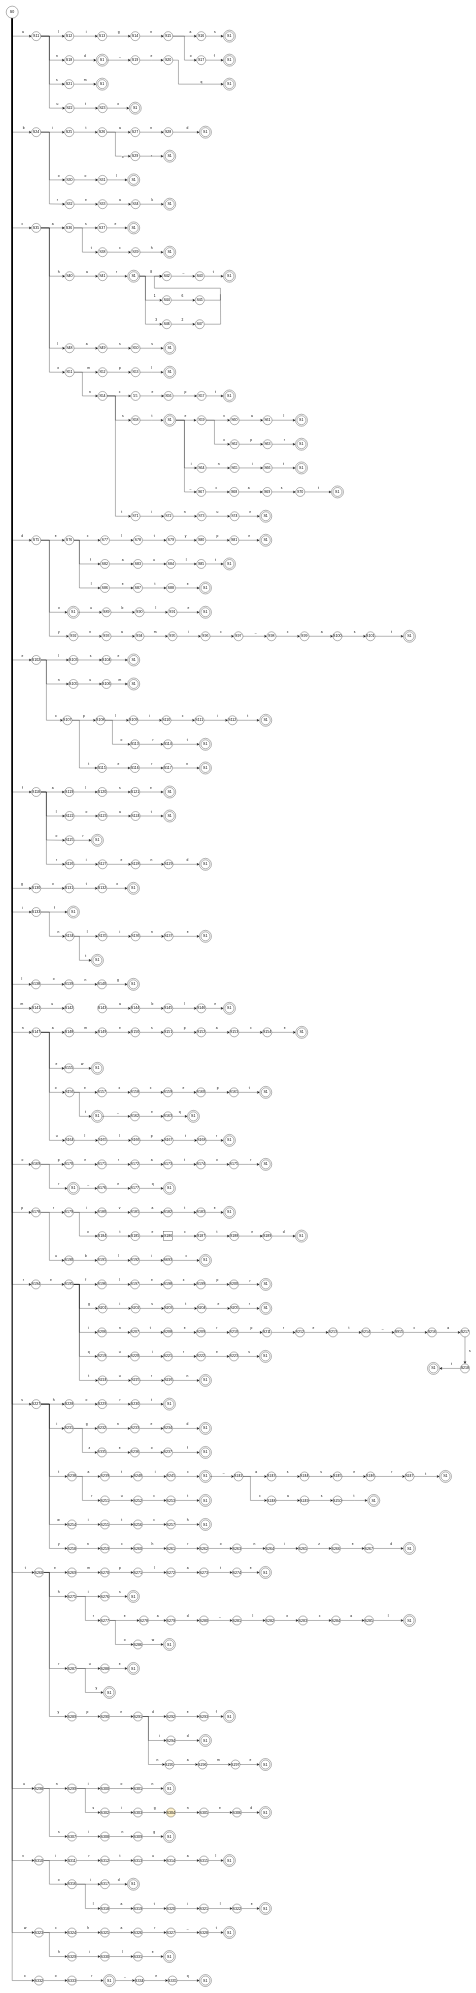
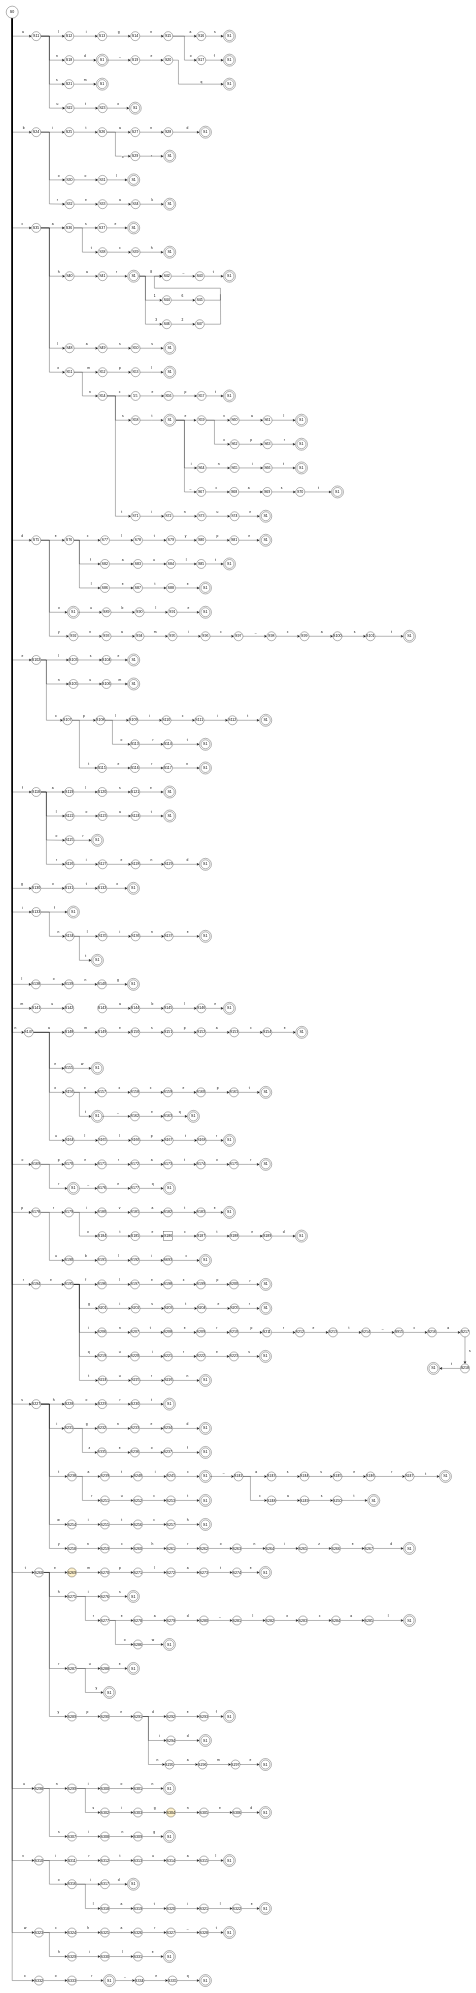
node "S147": moved (36, 1032) -> (29, 1032)
node "S269": fillcolor #ffffff -> #fff2cc
node "S278": moved (144, 1620) -> (138, 1620)
